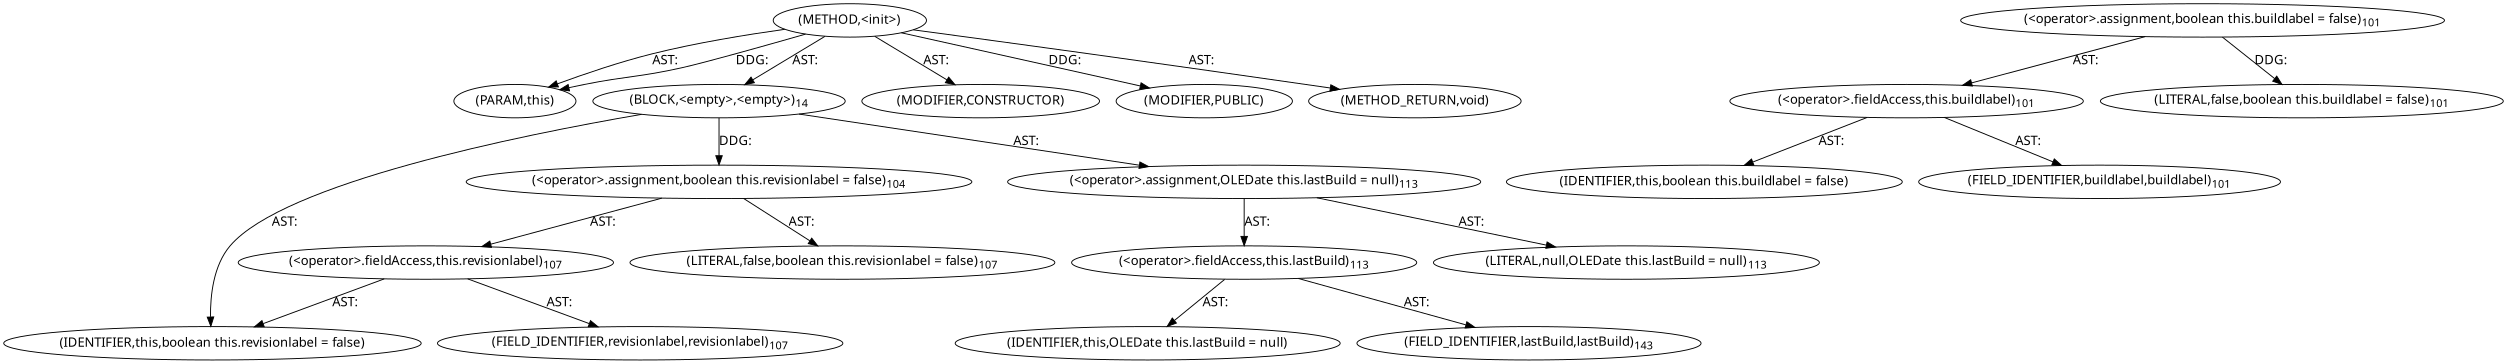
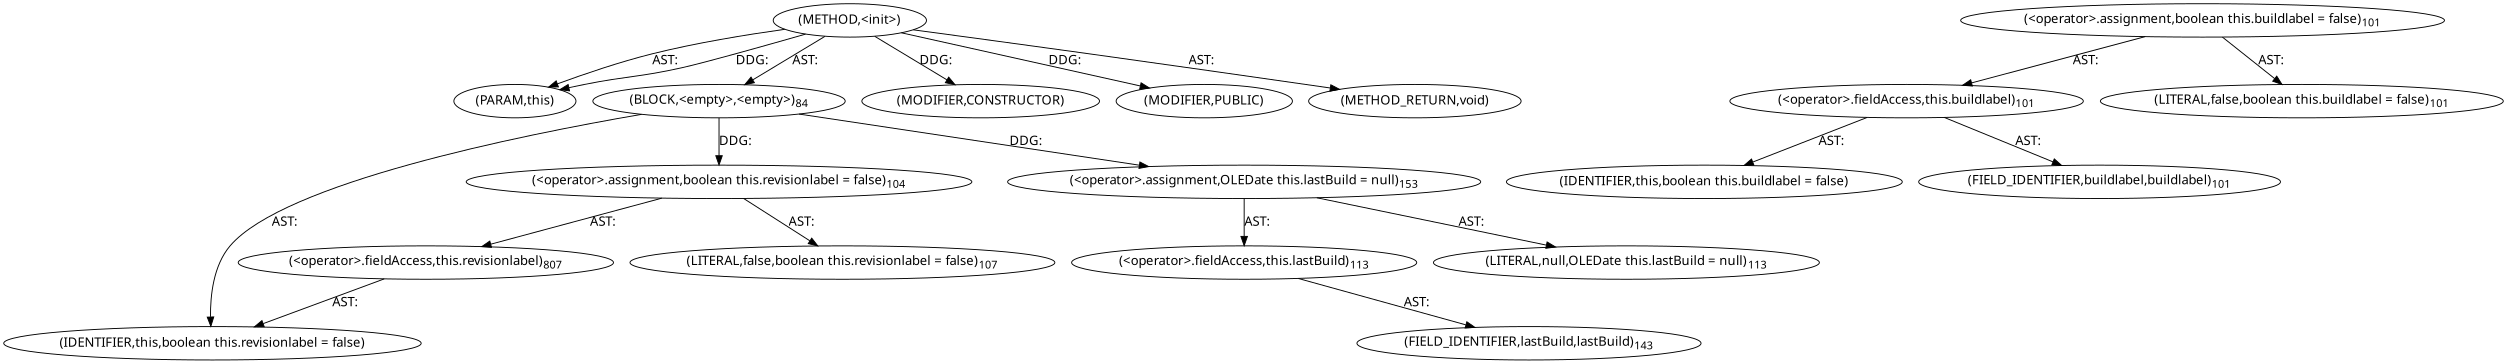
edge "(METHOD,<init>)" -> "(MODIFIER,CONSTRUCTOR)": label "AST: " -> "DDG: "
edge "(<operator>.assignment,boolean this.buildlabel = false)" -> "(LITERAL,false,boolean this.buildlabel = false)": label "DDG: " -> "AST: "
node "(BLOCK,<empty>,<empty>)": text "14" -> "84"
edge "(BLOCK,<empty>,<empty>)" -> "(<operator>.assignment,OLEDate this.lastBuild = null)": label "AST: " -> "DDG: "
node "(<operator>.assignment,OLEDate this.lastBuild = null)": text "113" -> "153"
node "(<operator>.fieldAccess,this.revisionlabel)": text "107" -> "807"
node "(FIELD_IDENTIFIER,revisionlabel,revisionlabel)": removed
node "(IDENTIFIER,this,OLEDate this.lastBuild = null)": removed
